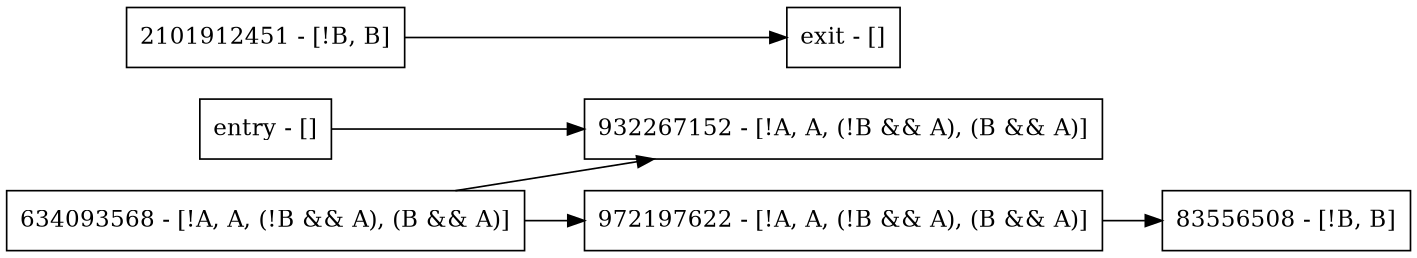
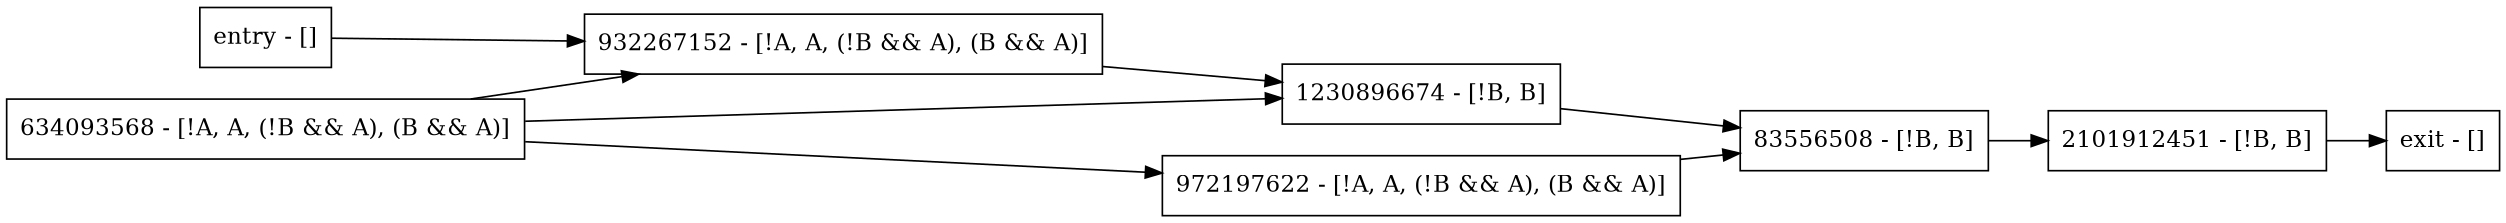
node "1230896674 - [!B, B]": added
edge "83556508 - [!B, B]" -> "2101912451 - [!B, B]": added
